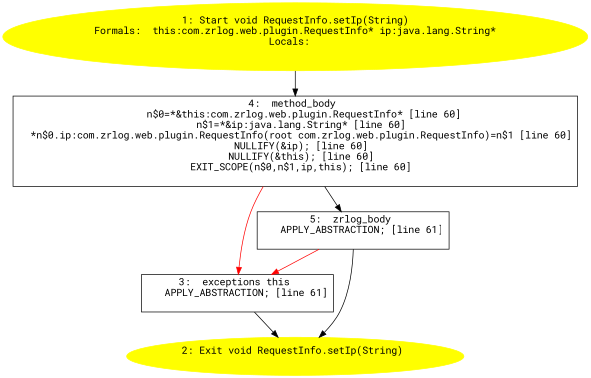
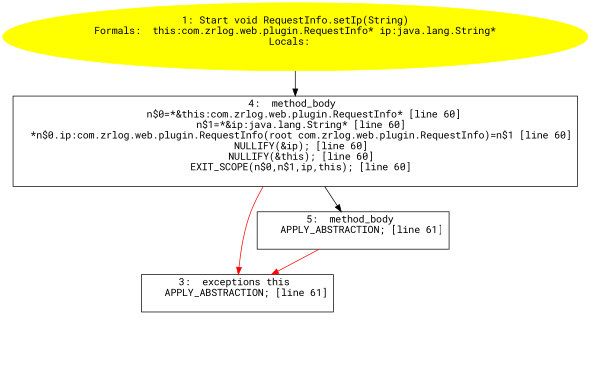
node "5:  zrlog_body APPLY_ABSTRACTION; [line 61]": label "5:  zrlog_body APPLY_ABSTRACTION; [line 61]" -> "5:  method_body APPLY_ABSTRACTION; [line 61]"
node "2: Exit void RequestInfo.setIp(String)": removed
